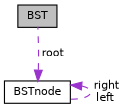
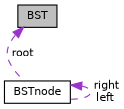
edge "BST" -> "BSTnode": reversed
